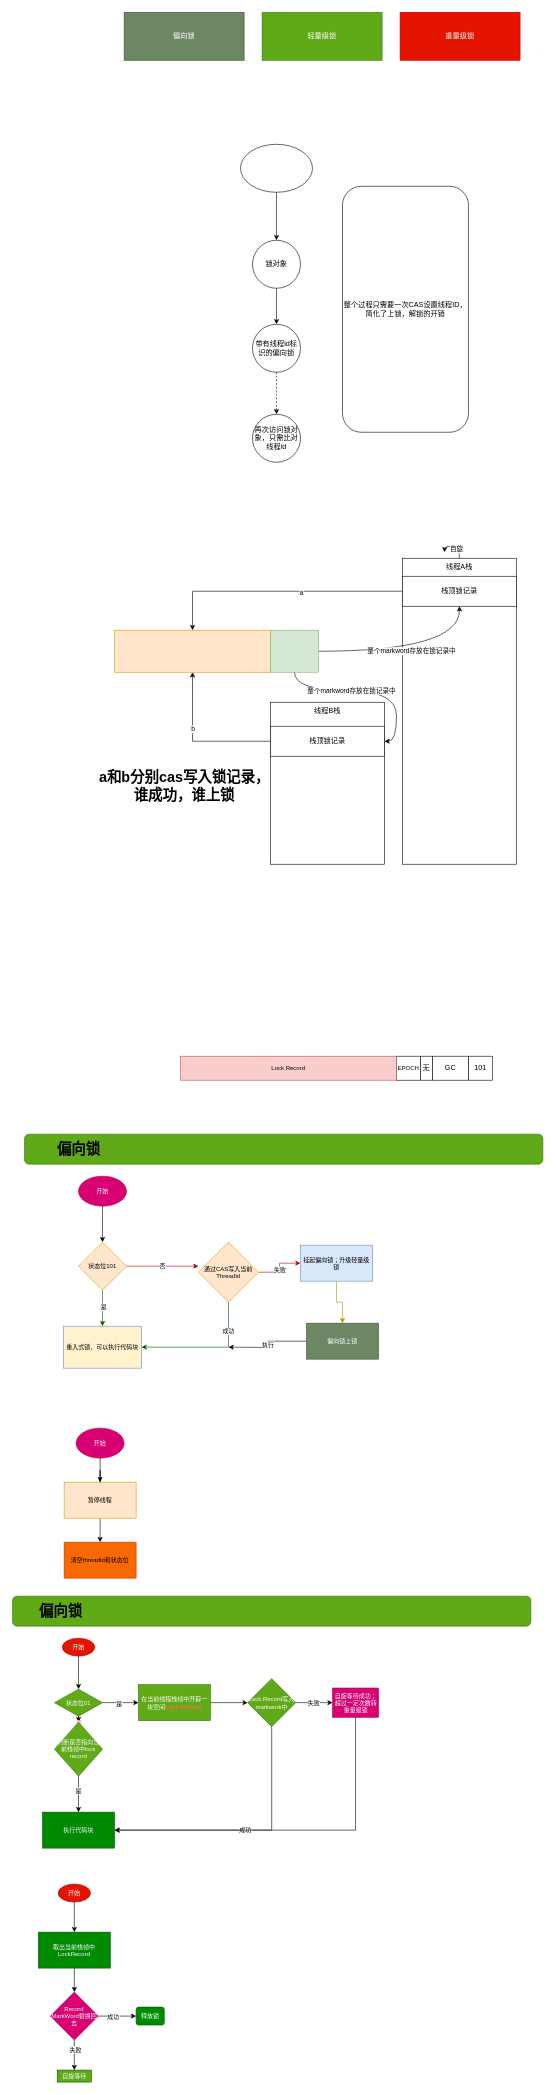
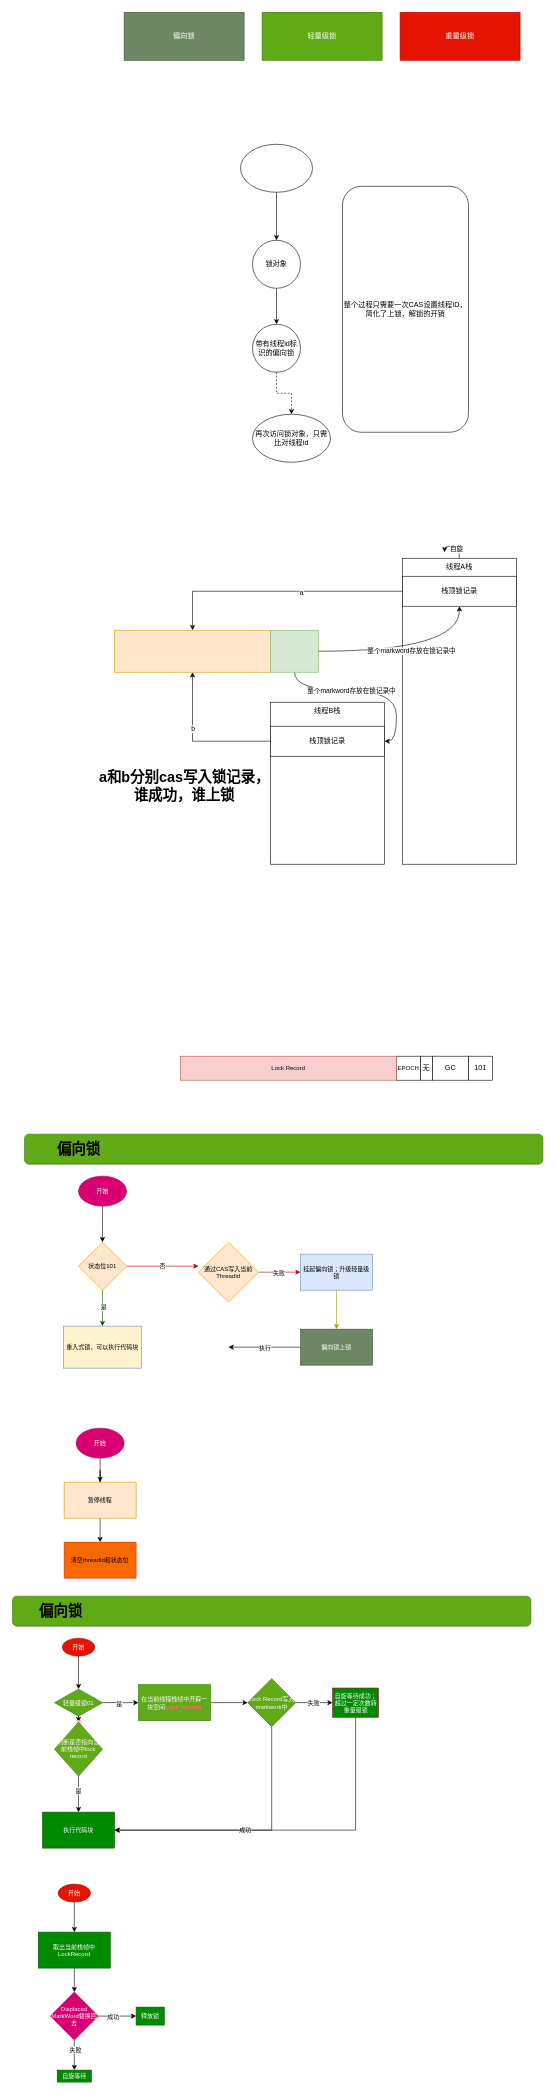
node "再次访问锁对象，只需比对线程id": size 48x48 -> 78x48
node "挂起偏向锁；升级轻量级锁": moved (336, 1263) -> (336, 1272)
edge "通过CAS写入当前ThreadId" -> "重入式锁，可以执行代码块": removed, label "成功"
node "偏向锁上锁": moved (342, 1341) -> (336, 1347)
node "状态位01": label "状态位01" -> "轻量级锁01"
node "自旋等待成功；超过一定次数转重量级锁": fillcolor #d80073 -> #008a00
node "Record MarkWord替换回去": label "Record MarkWord替换回去" -> "Displaced MarkWord替换回去"
node "释放锁": shape rounded rectangle -> rectangle
node "自旋等待": fillcolor #60a917 -> #008a00
